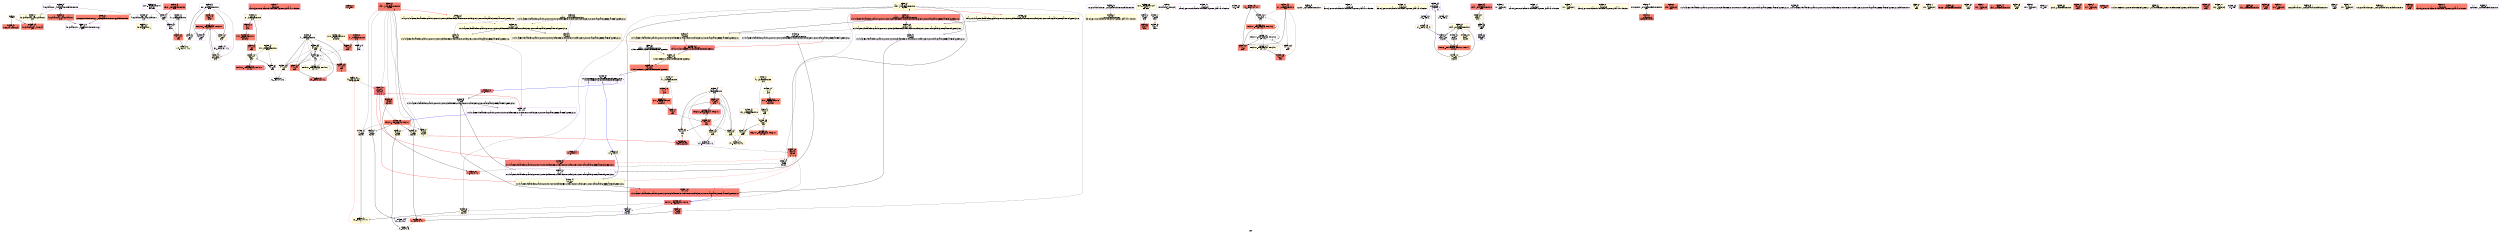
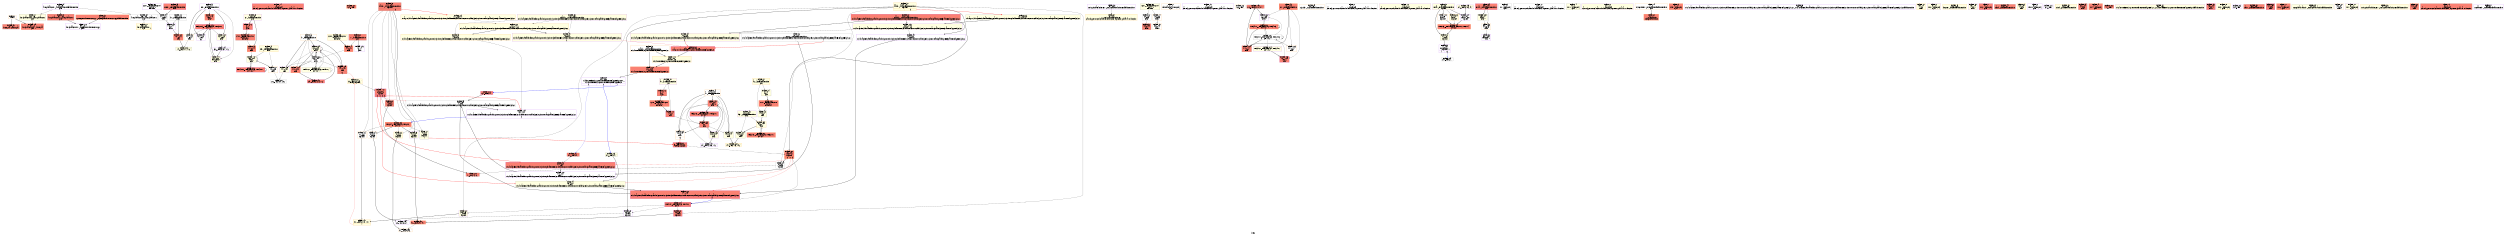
node "NodeID: 48": fillcolor salmon -> lightyellow
node "NodeID: 270": removed
node "NodeID: 99": text "main" -> "cpp"
